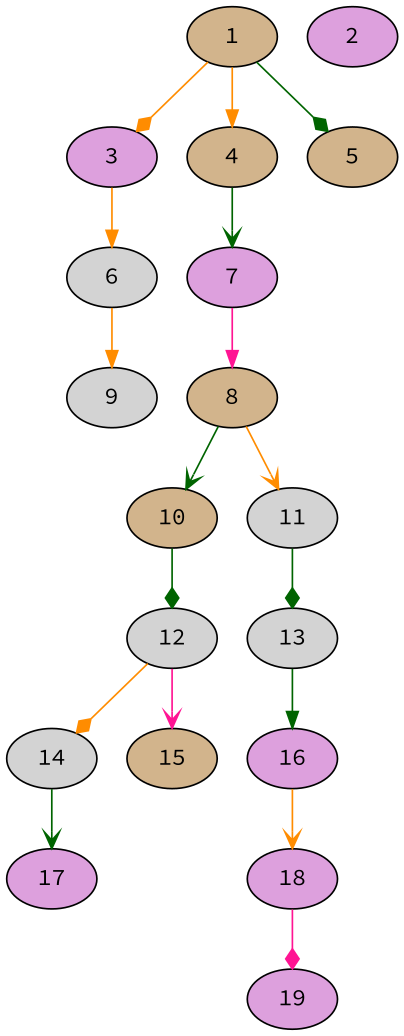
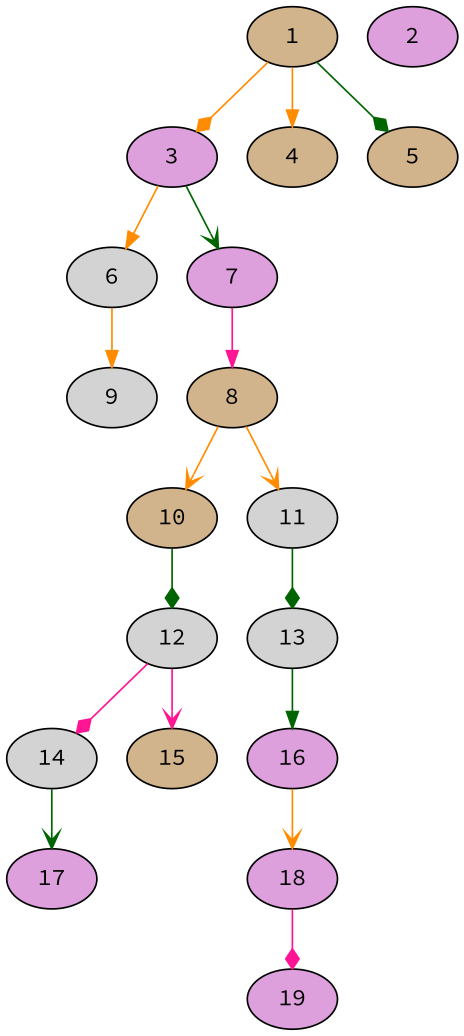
edge "4" -> "7": now "3" -> "7"
edge "8" -> "10": color darkgreen -> darkorange
edge "12" -> "14": color darkorange -> deeppink
